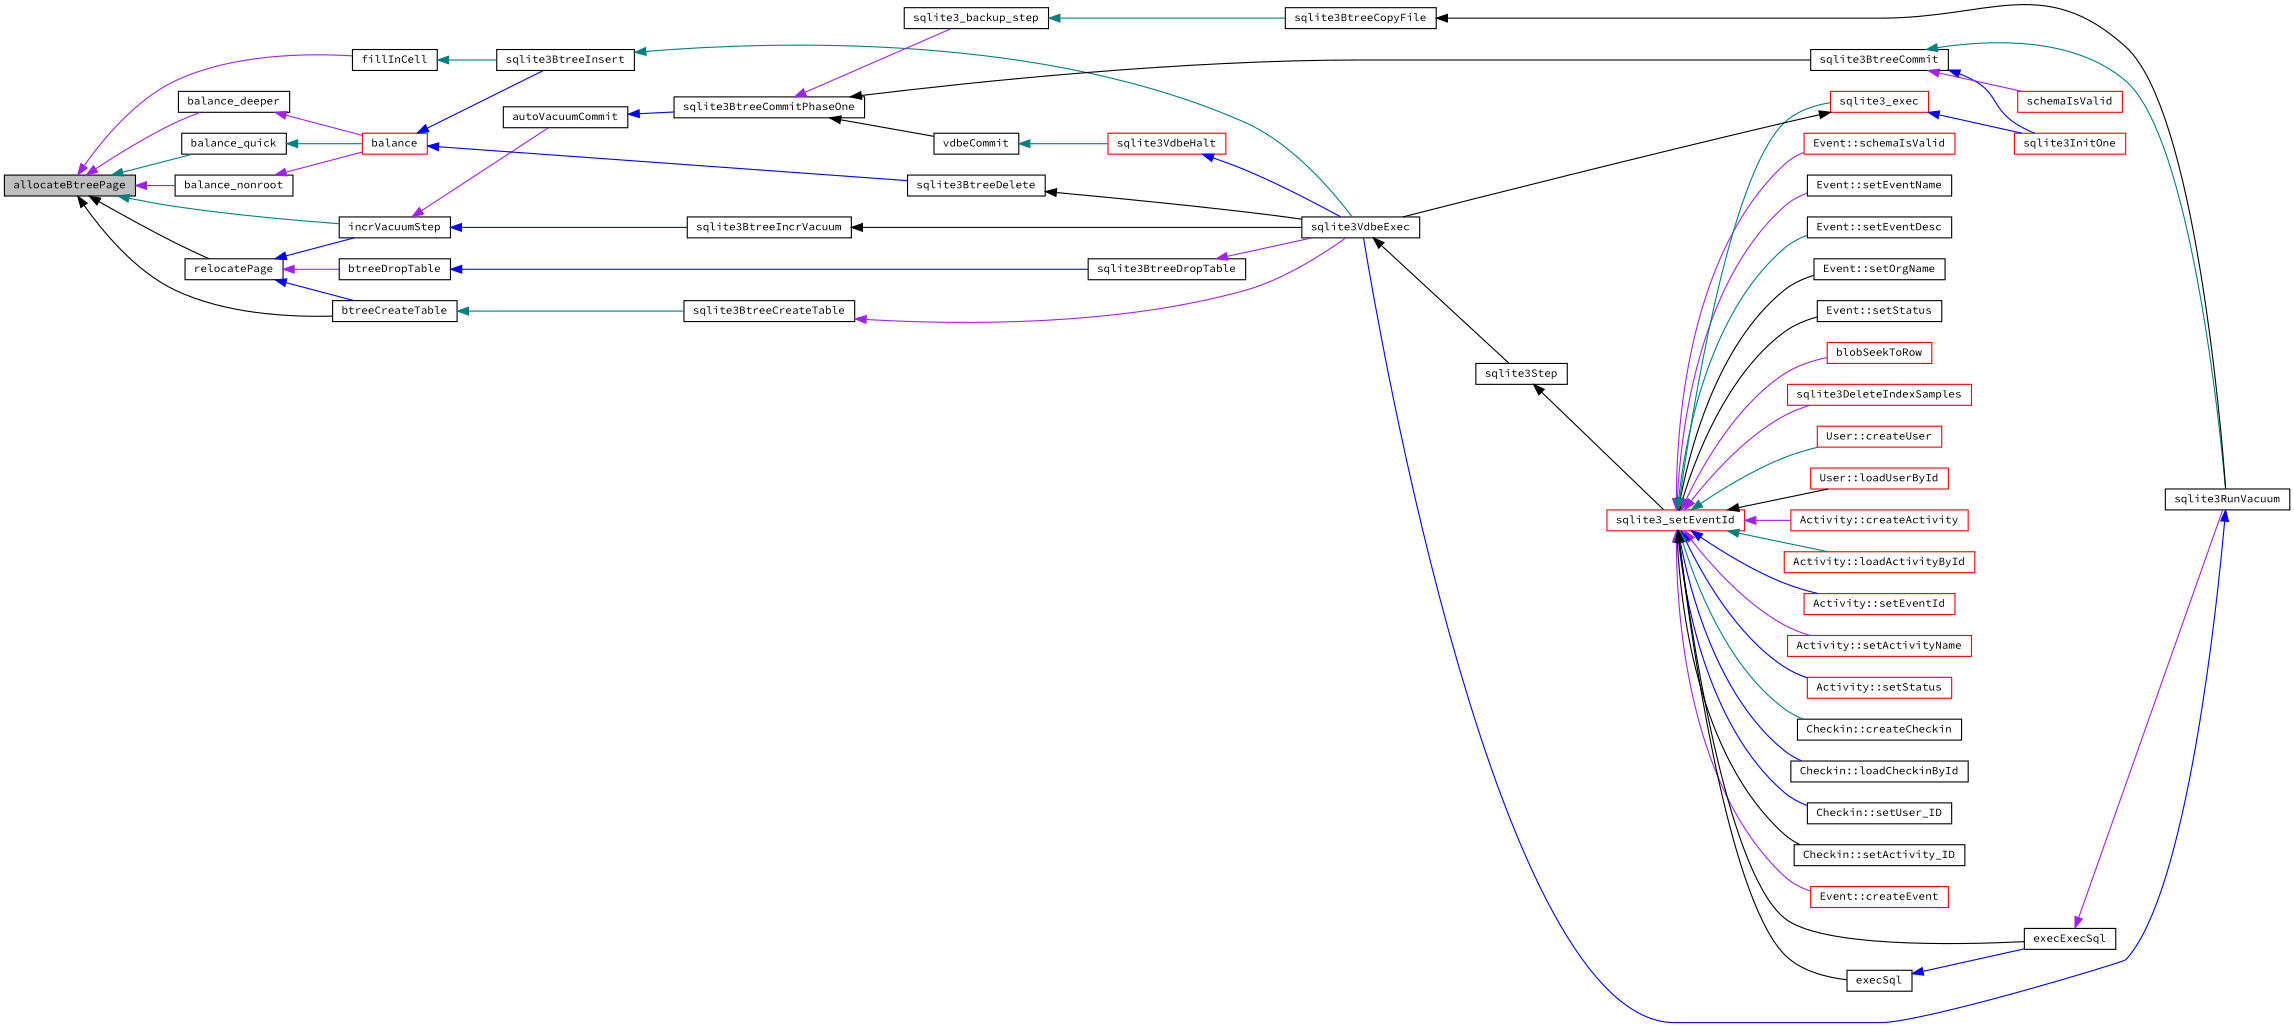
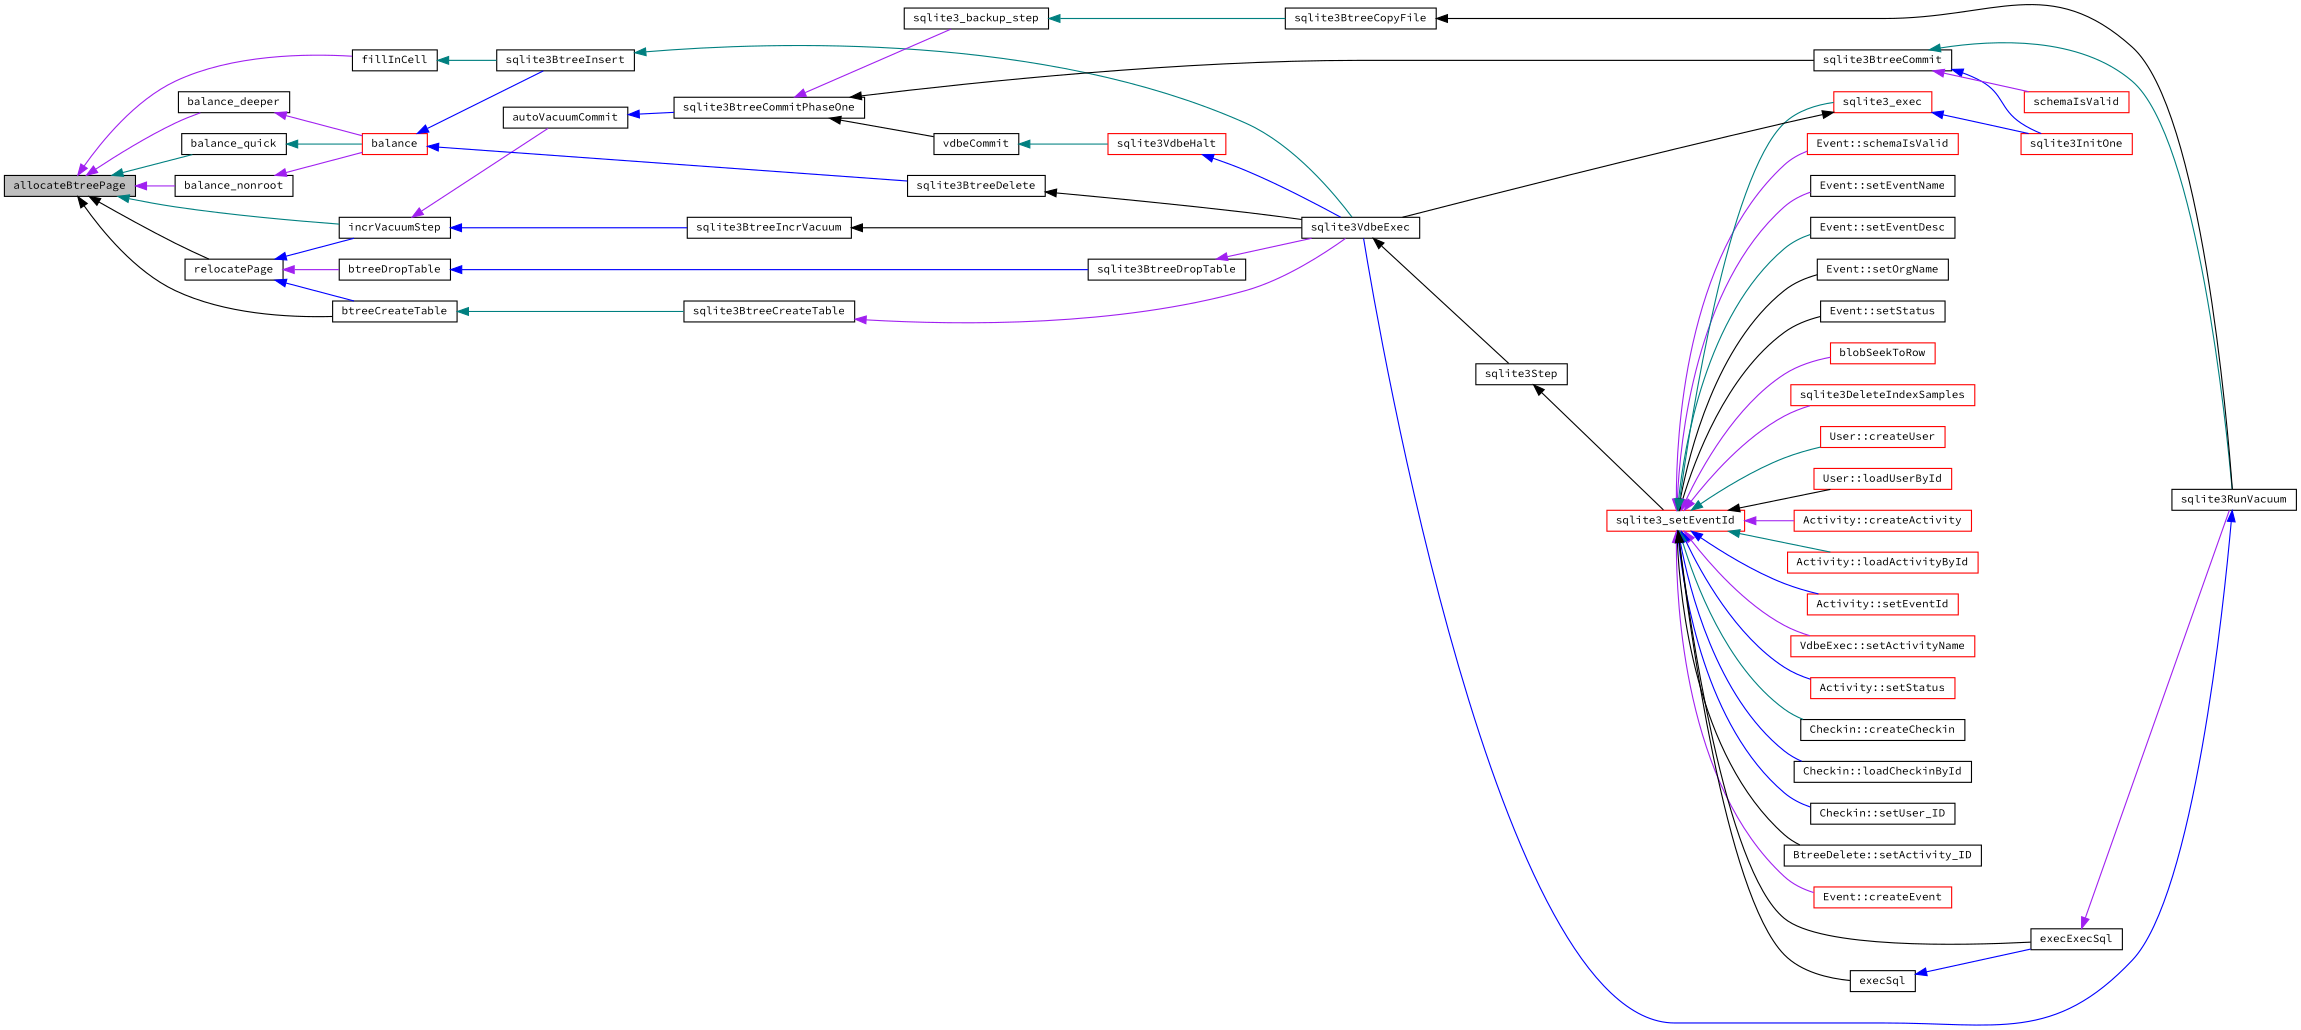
node "Activity::setActivityName": label "Activity::setActivityName" -> "VdbeExec::setActivityName"
node "Checkin::setActivity_ID": label "Checkin::setActivity_ID" -> "BtreeDelete::setActivity_ID"
